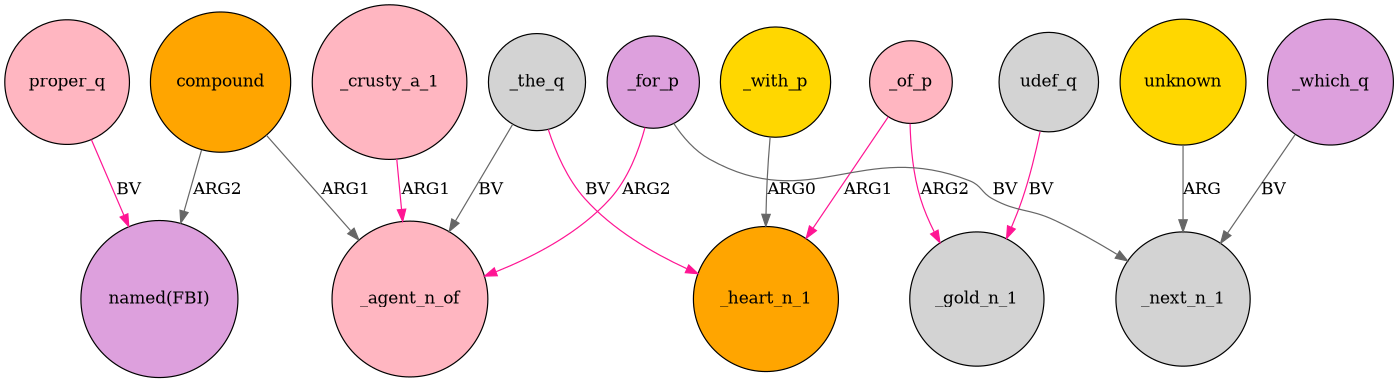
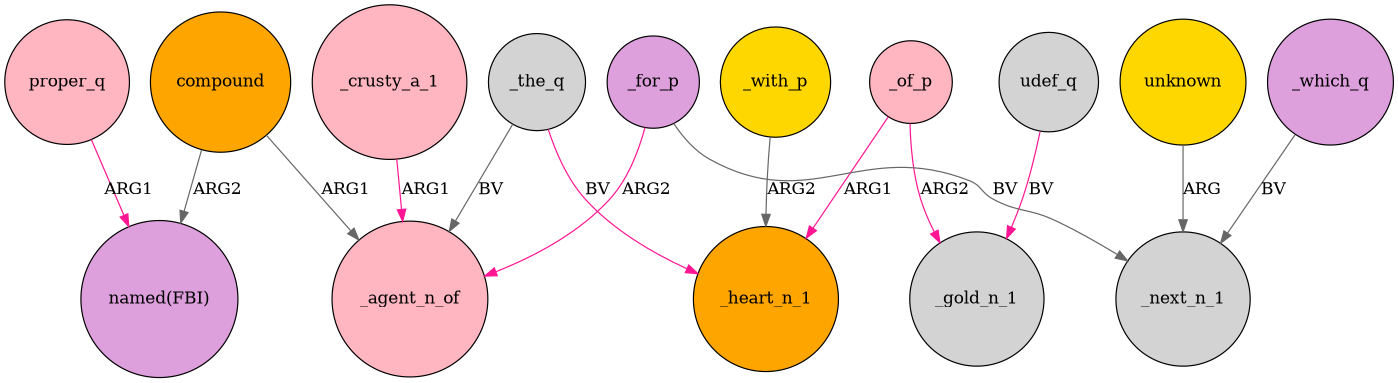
edge "proper_q" -> "named(FBI)": label "BV" -> "ARG1"
edge "_with_p" -> "_heart_n_1": label "ARG0" -> "ARG2"
